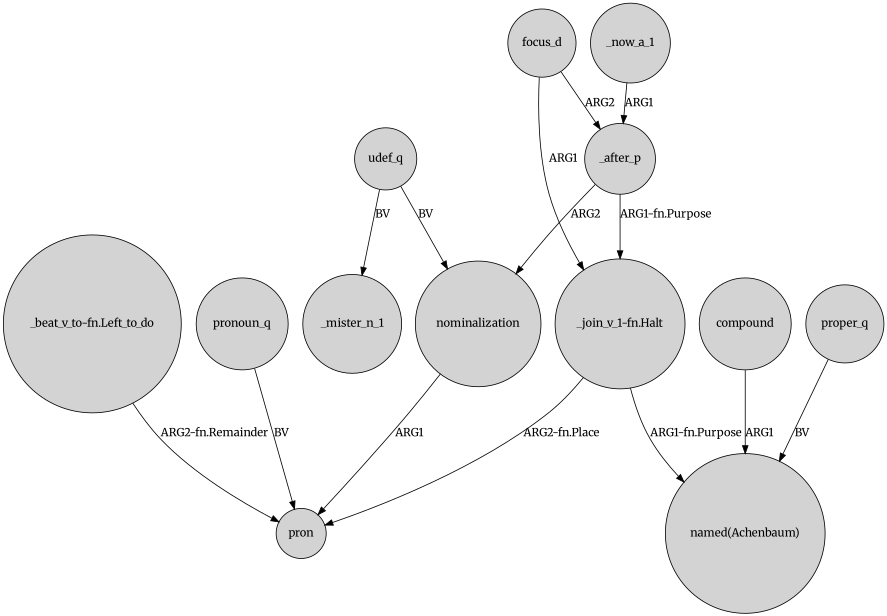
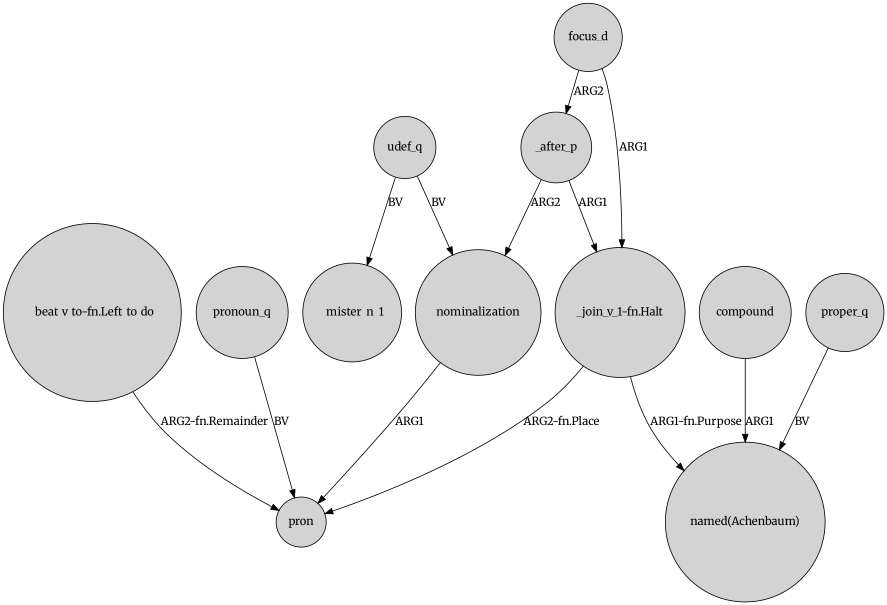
node "_now_a_1": removed
edge "_after_p" -> "_join_v_1-fn.Halt": label "ARG1-fn.Purpose" -> "ARG1"
